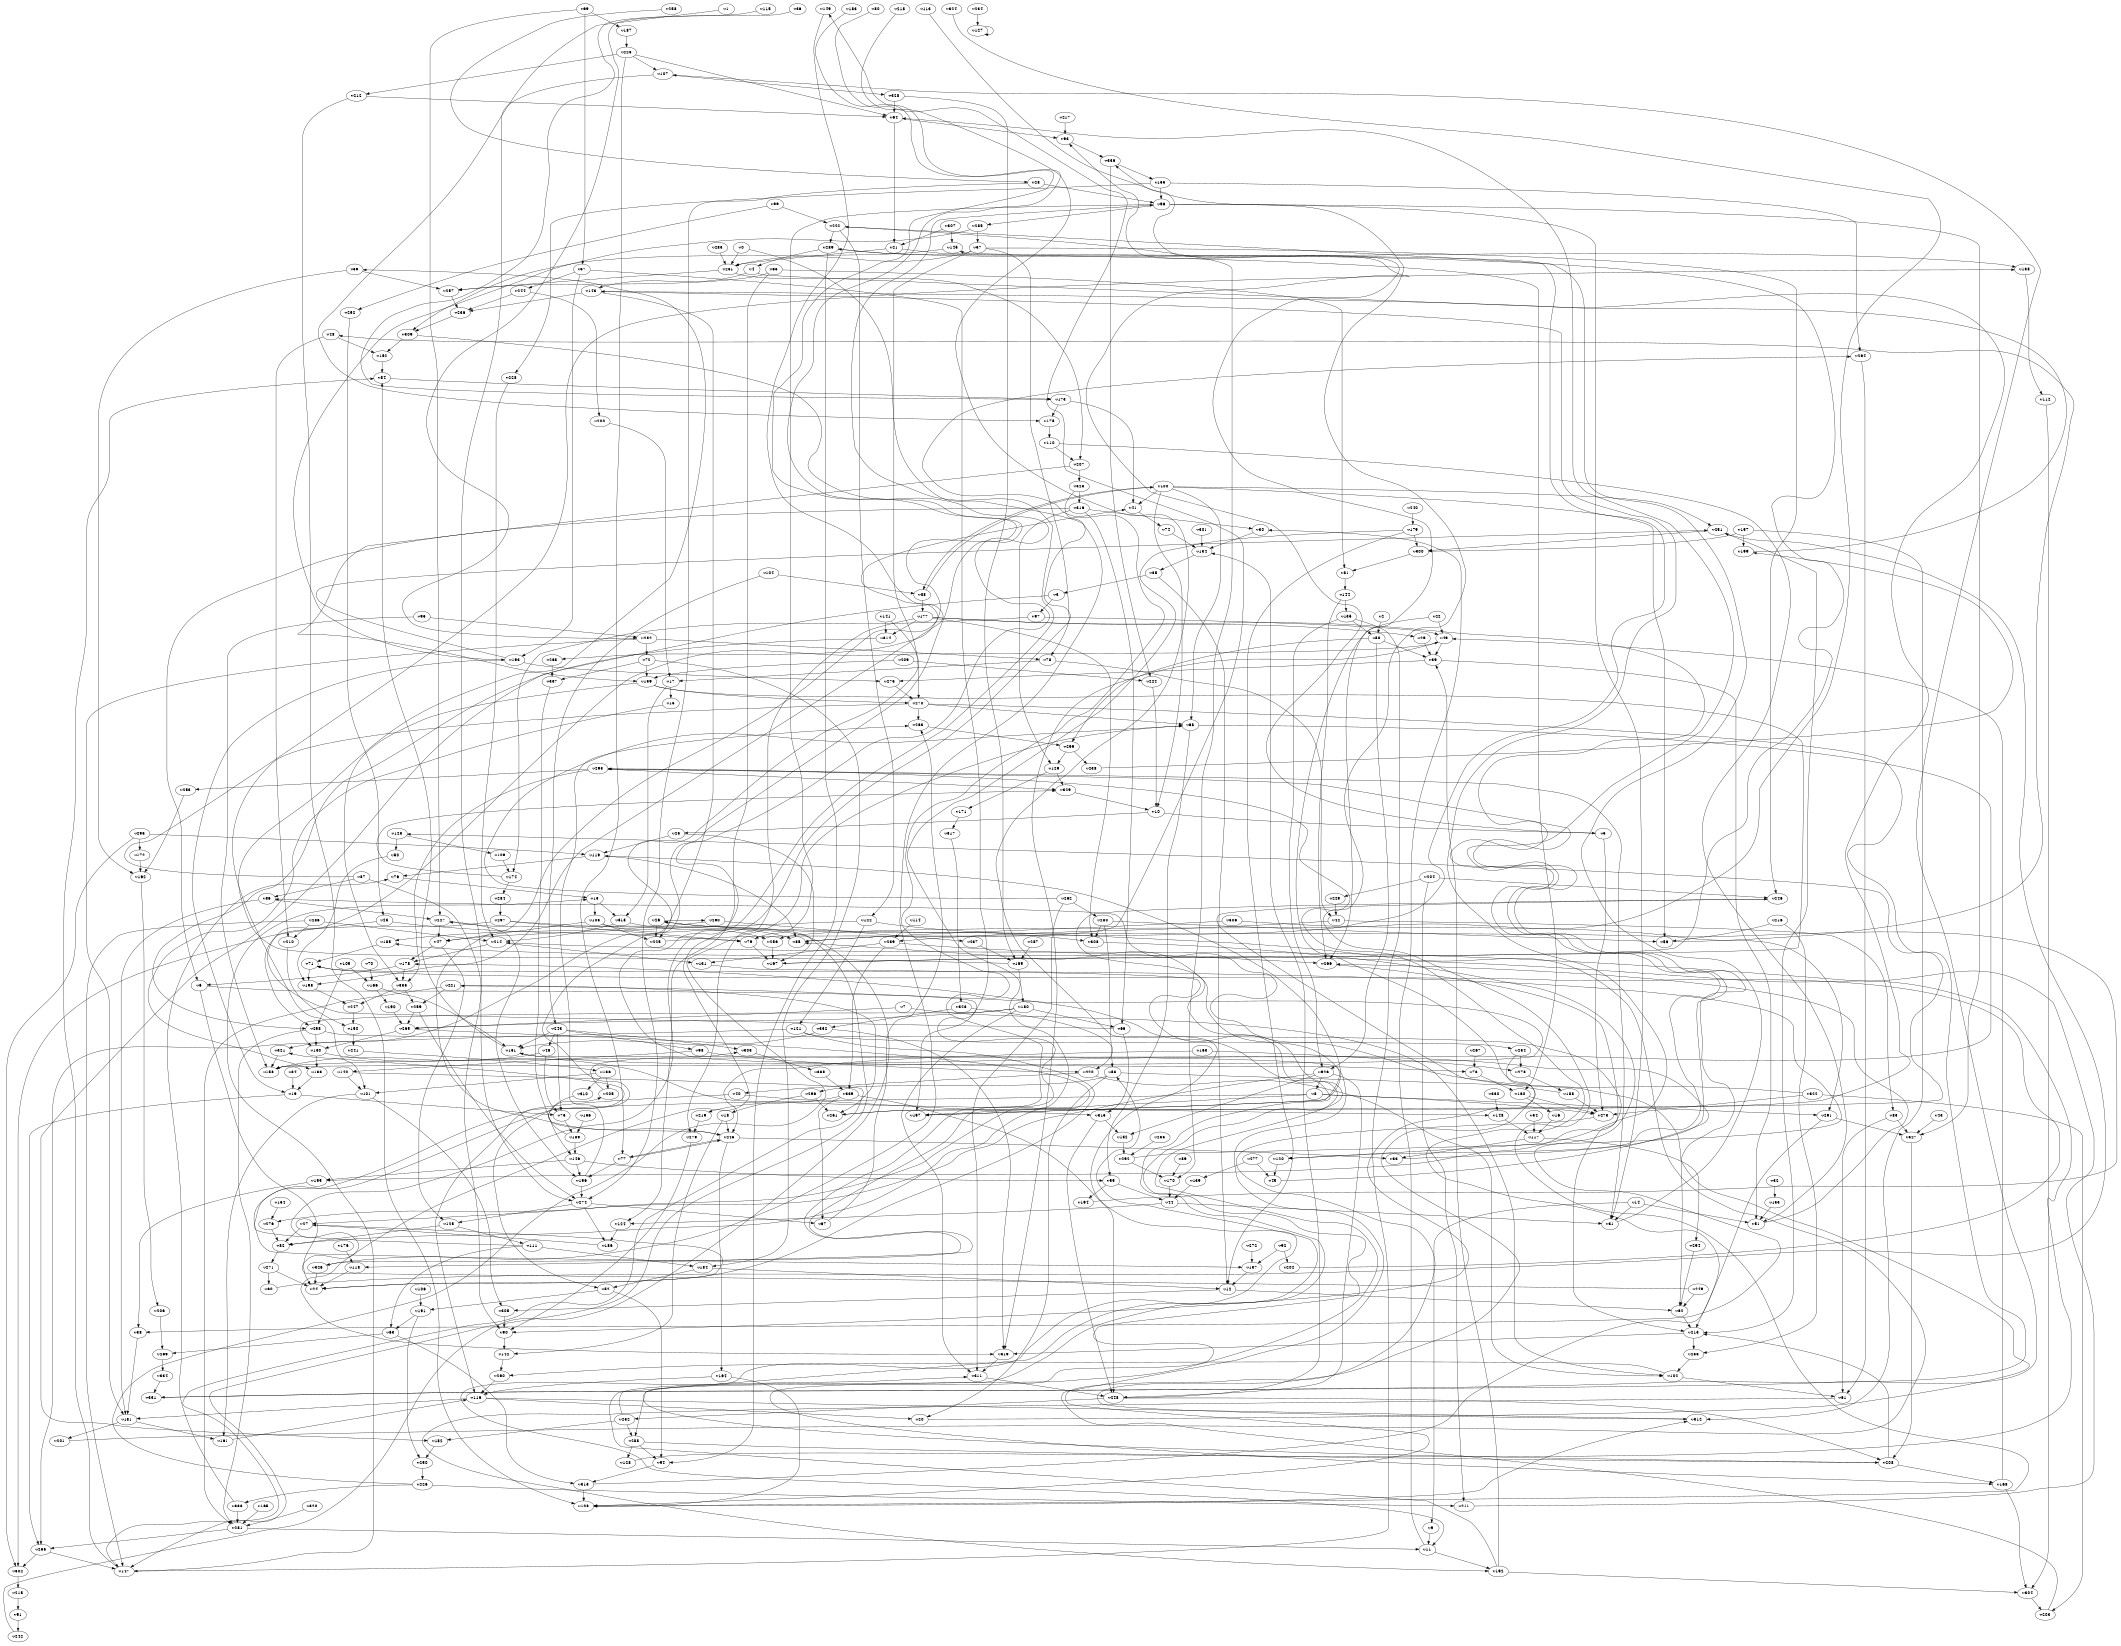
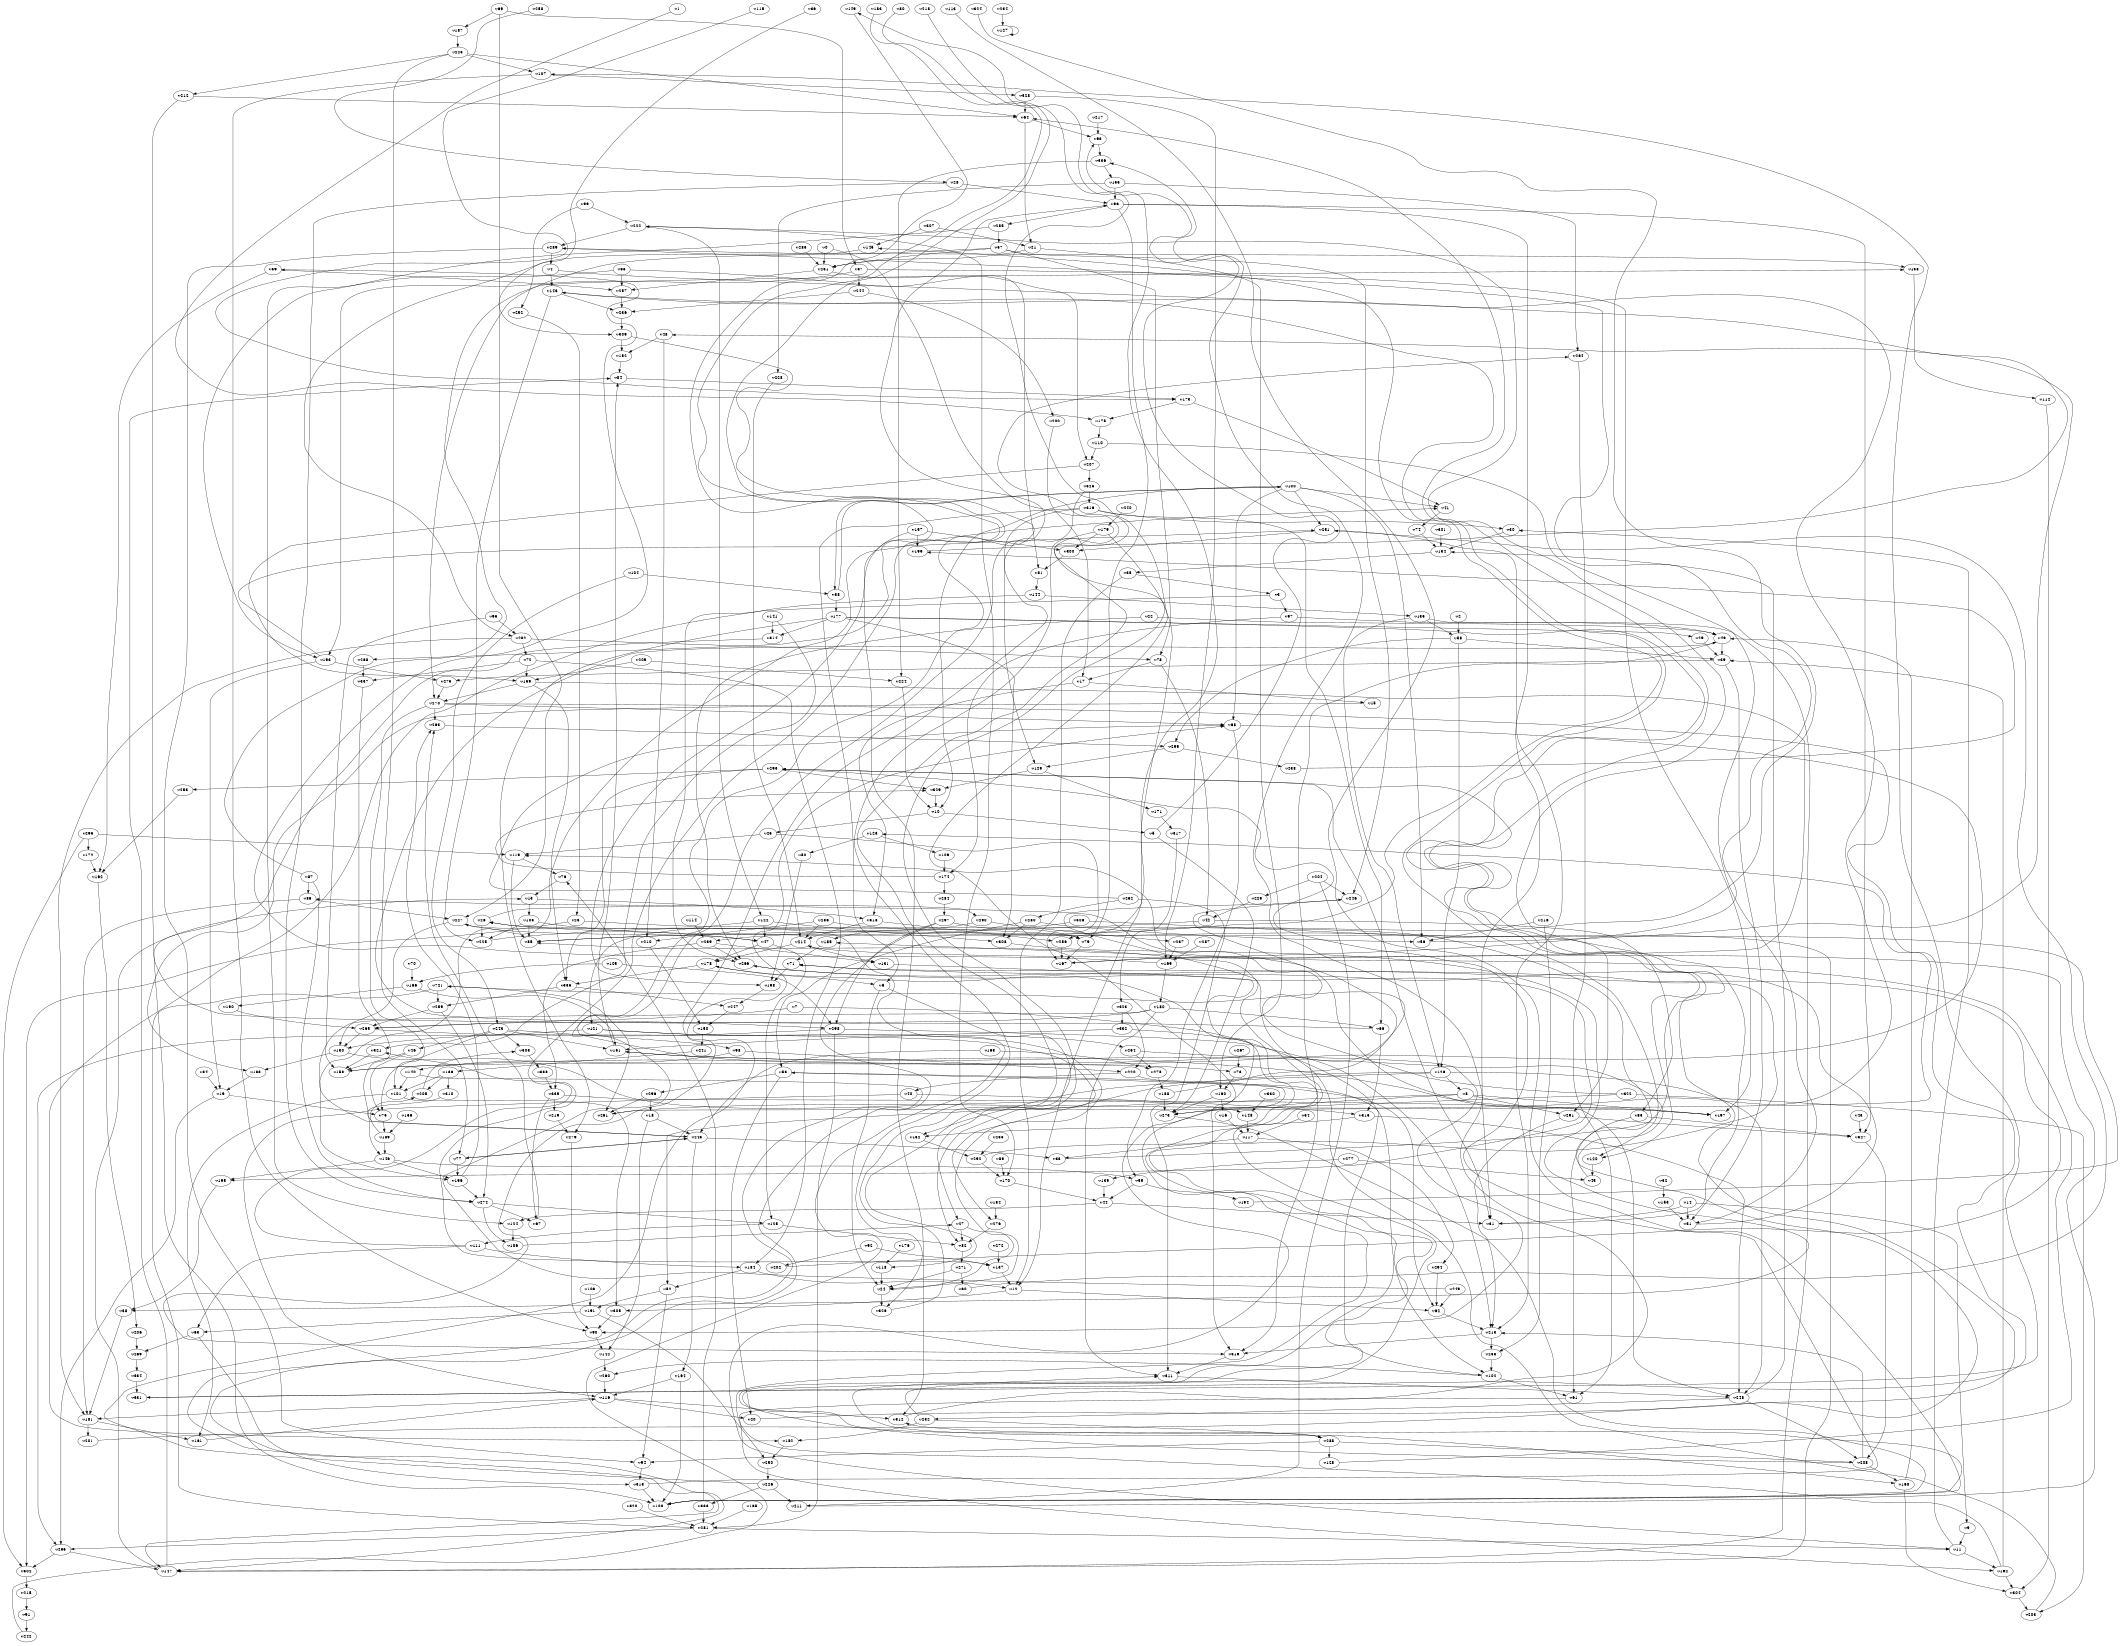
node "v221": label "v221" -> "v721"
node "v926": label "v926" -> "v126"
edge "v326" -> "v24": reversed
